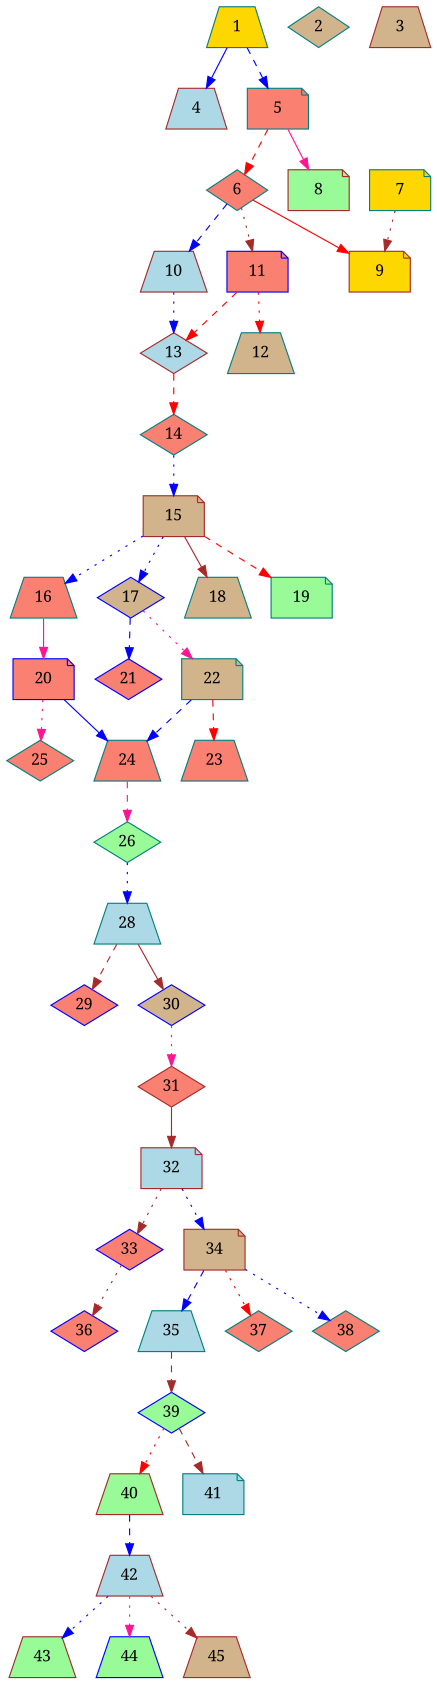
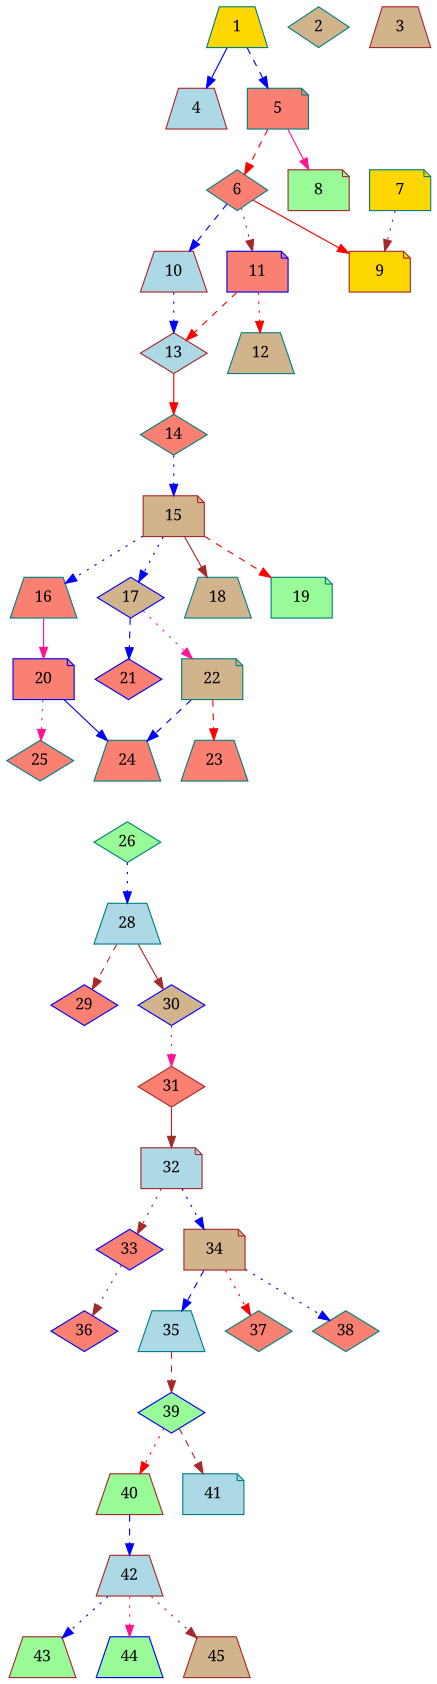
edge "13" -> "14": style dashed -> solid
edge "24" -> "26": removed
